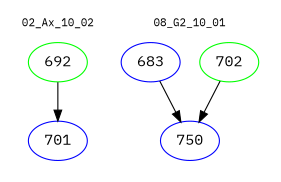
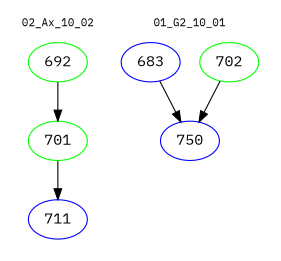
cluster "08_G2_10_01": label "08_G2_10_01" -> "01_G2_10_01"
node "701": color blue -> green
node "711": added
